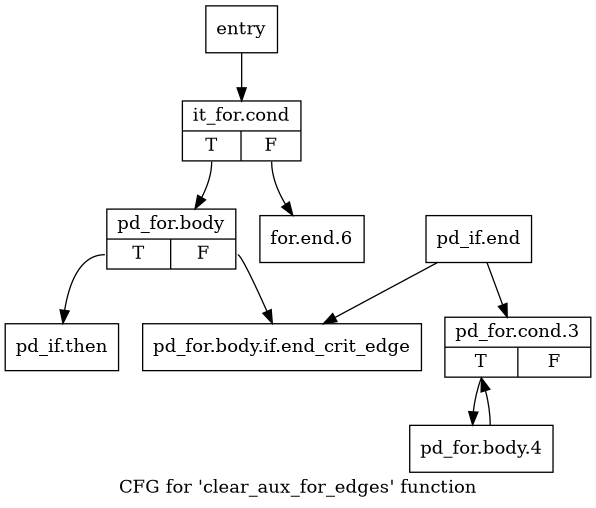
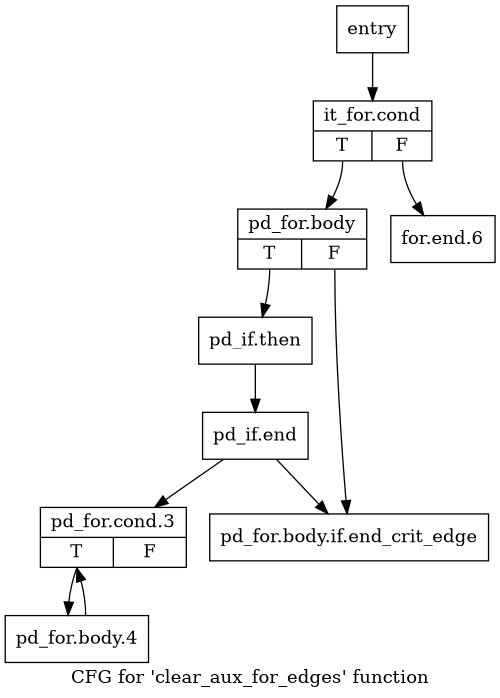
edge "pd_if.then" -> "pd_if.end": added
